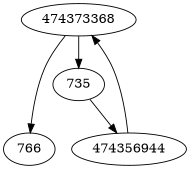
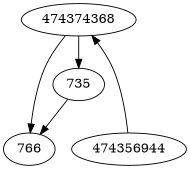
node "474373368": label "474373368" -> "474374368"
edge "735" -> "474356944": now "735" -> "766"
